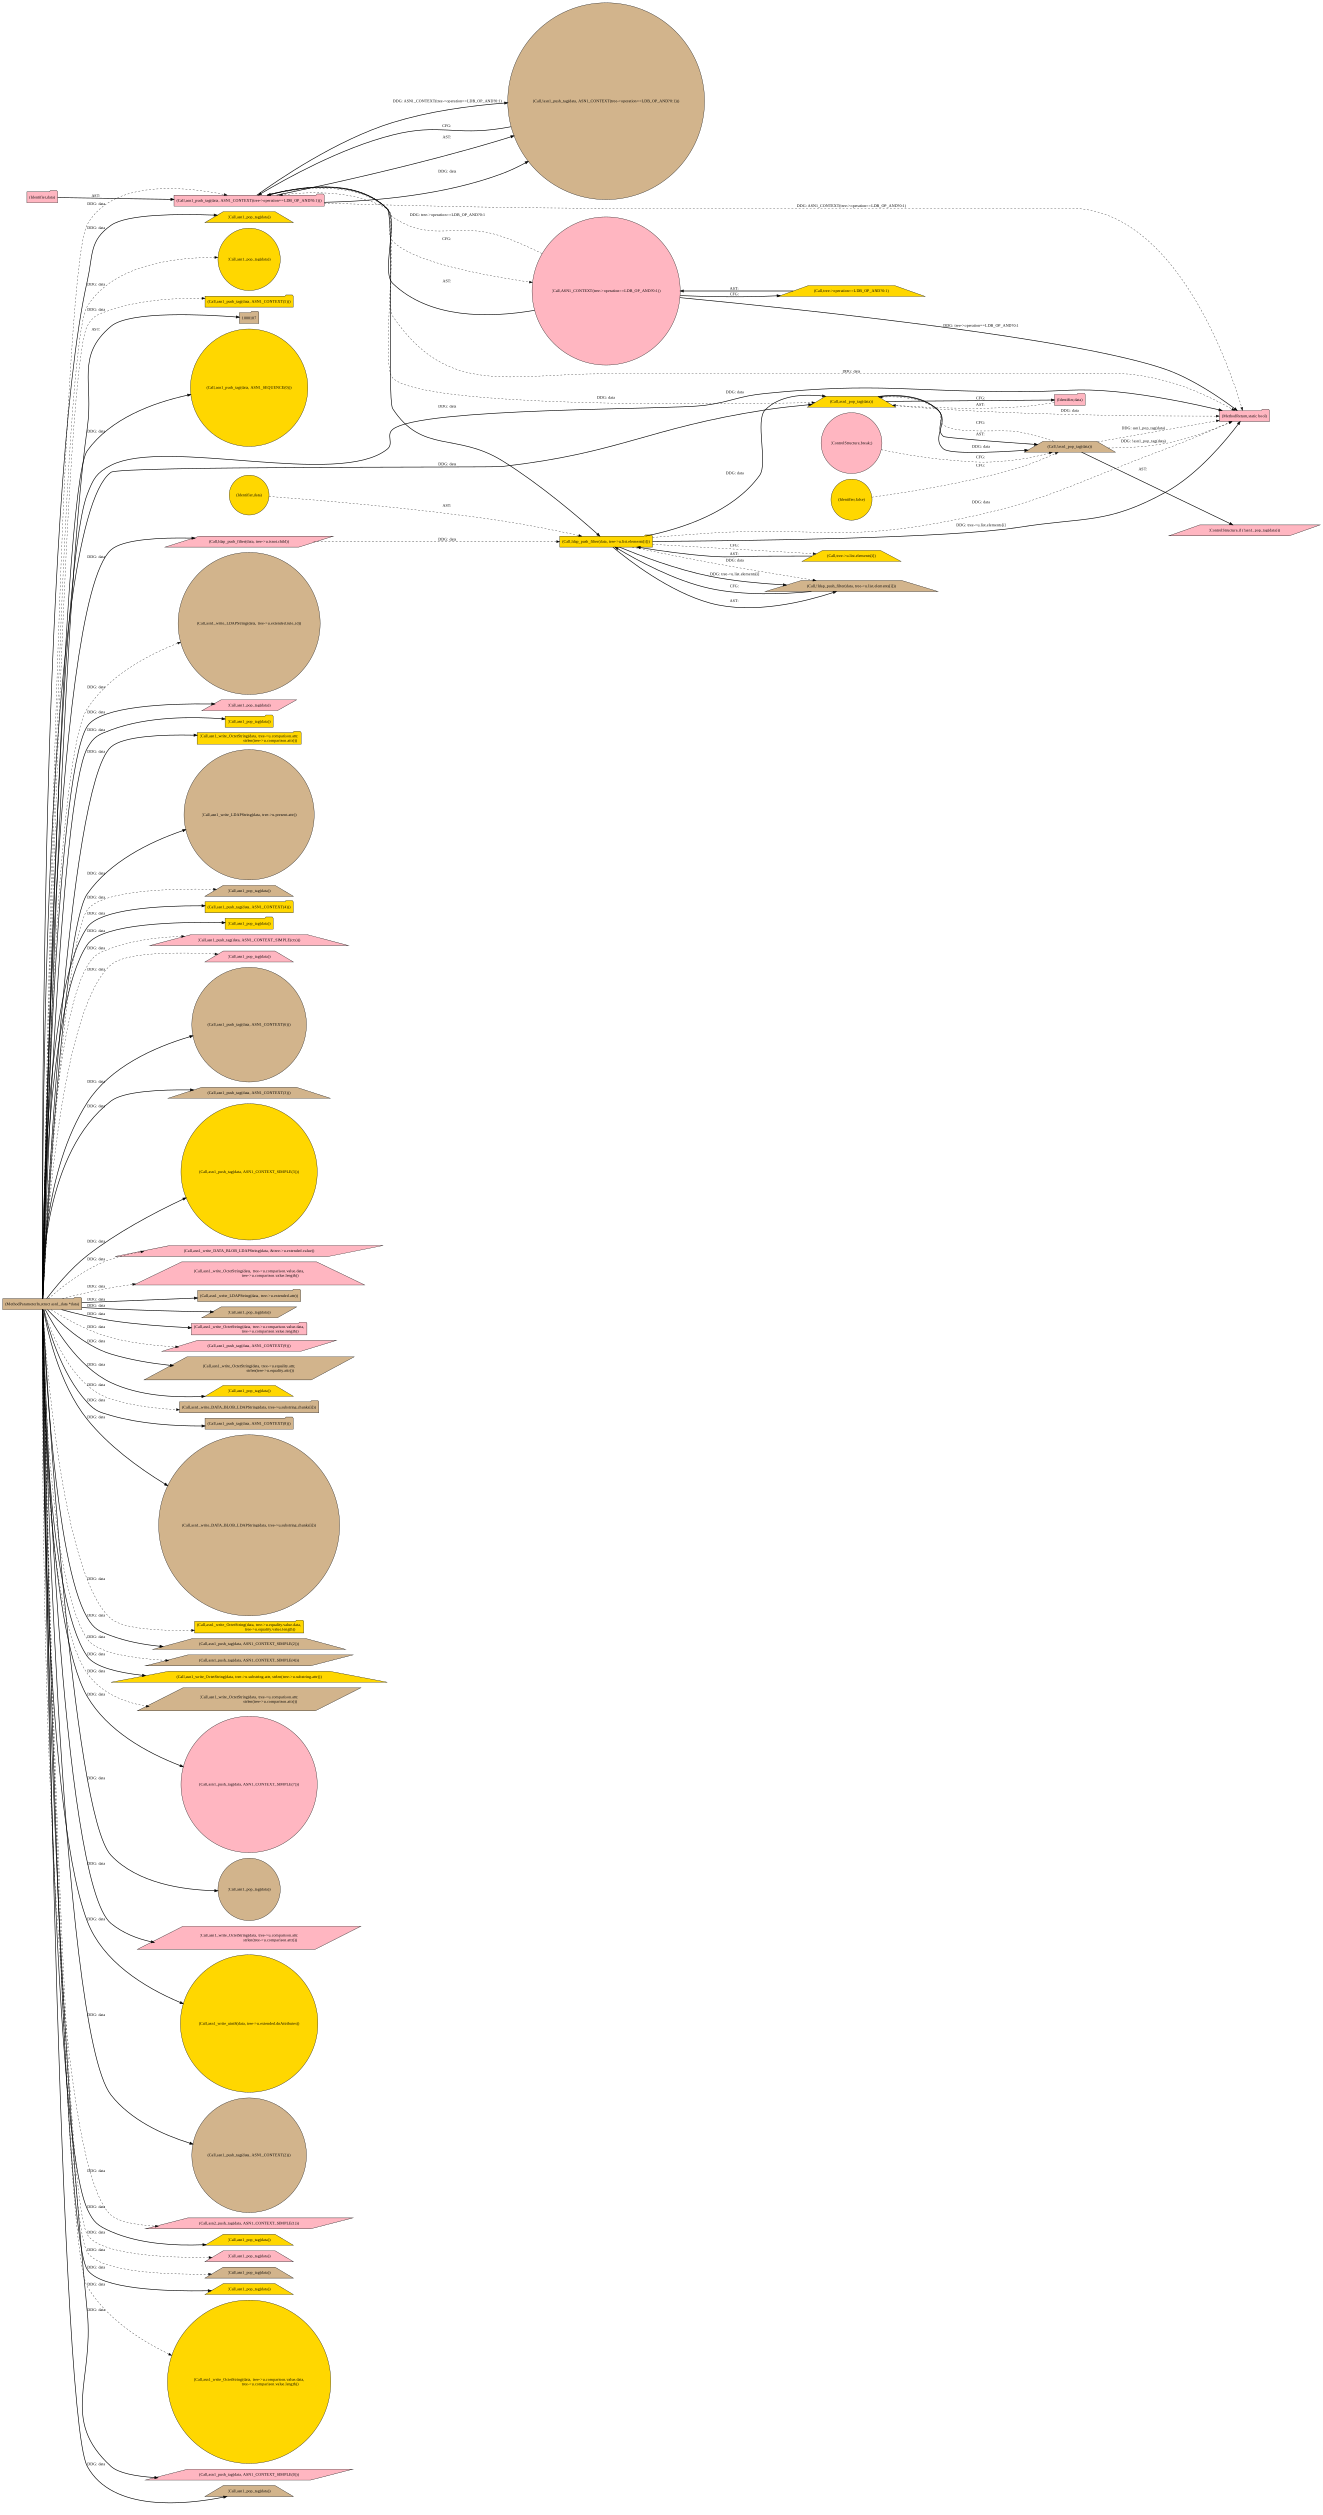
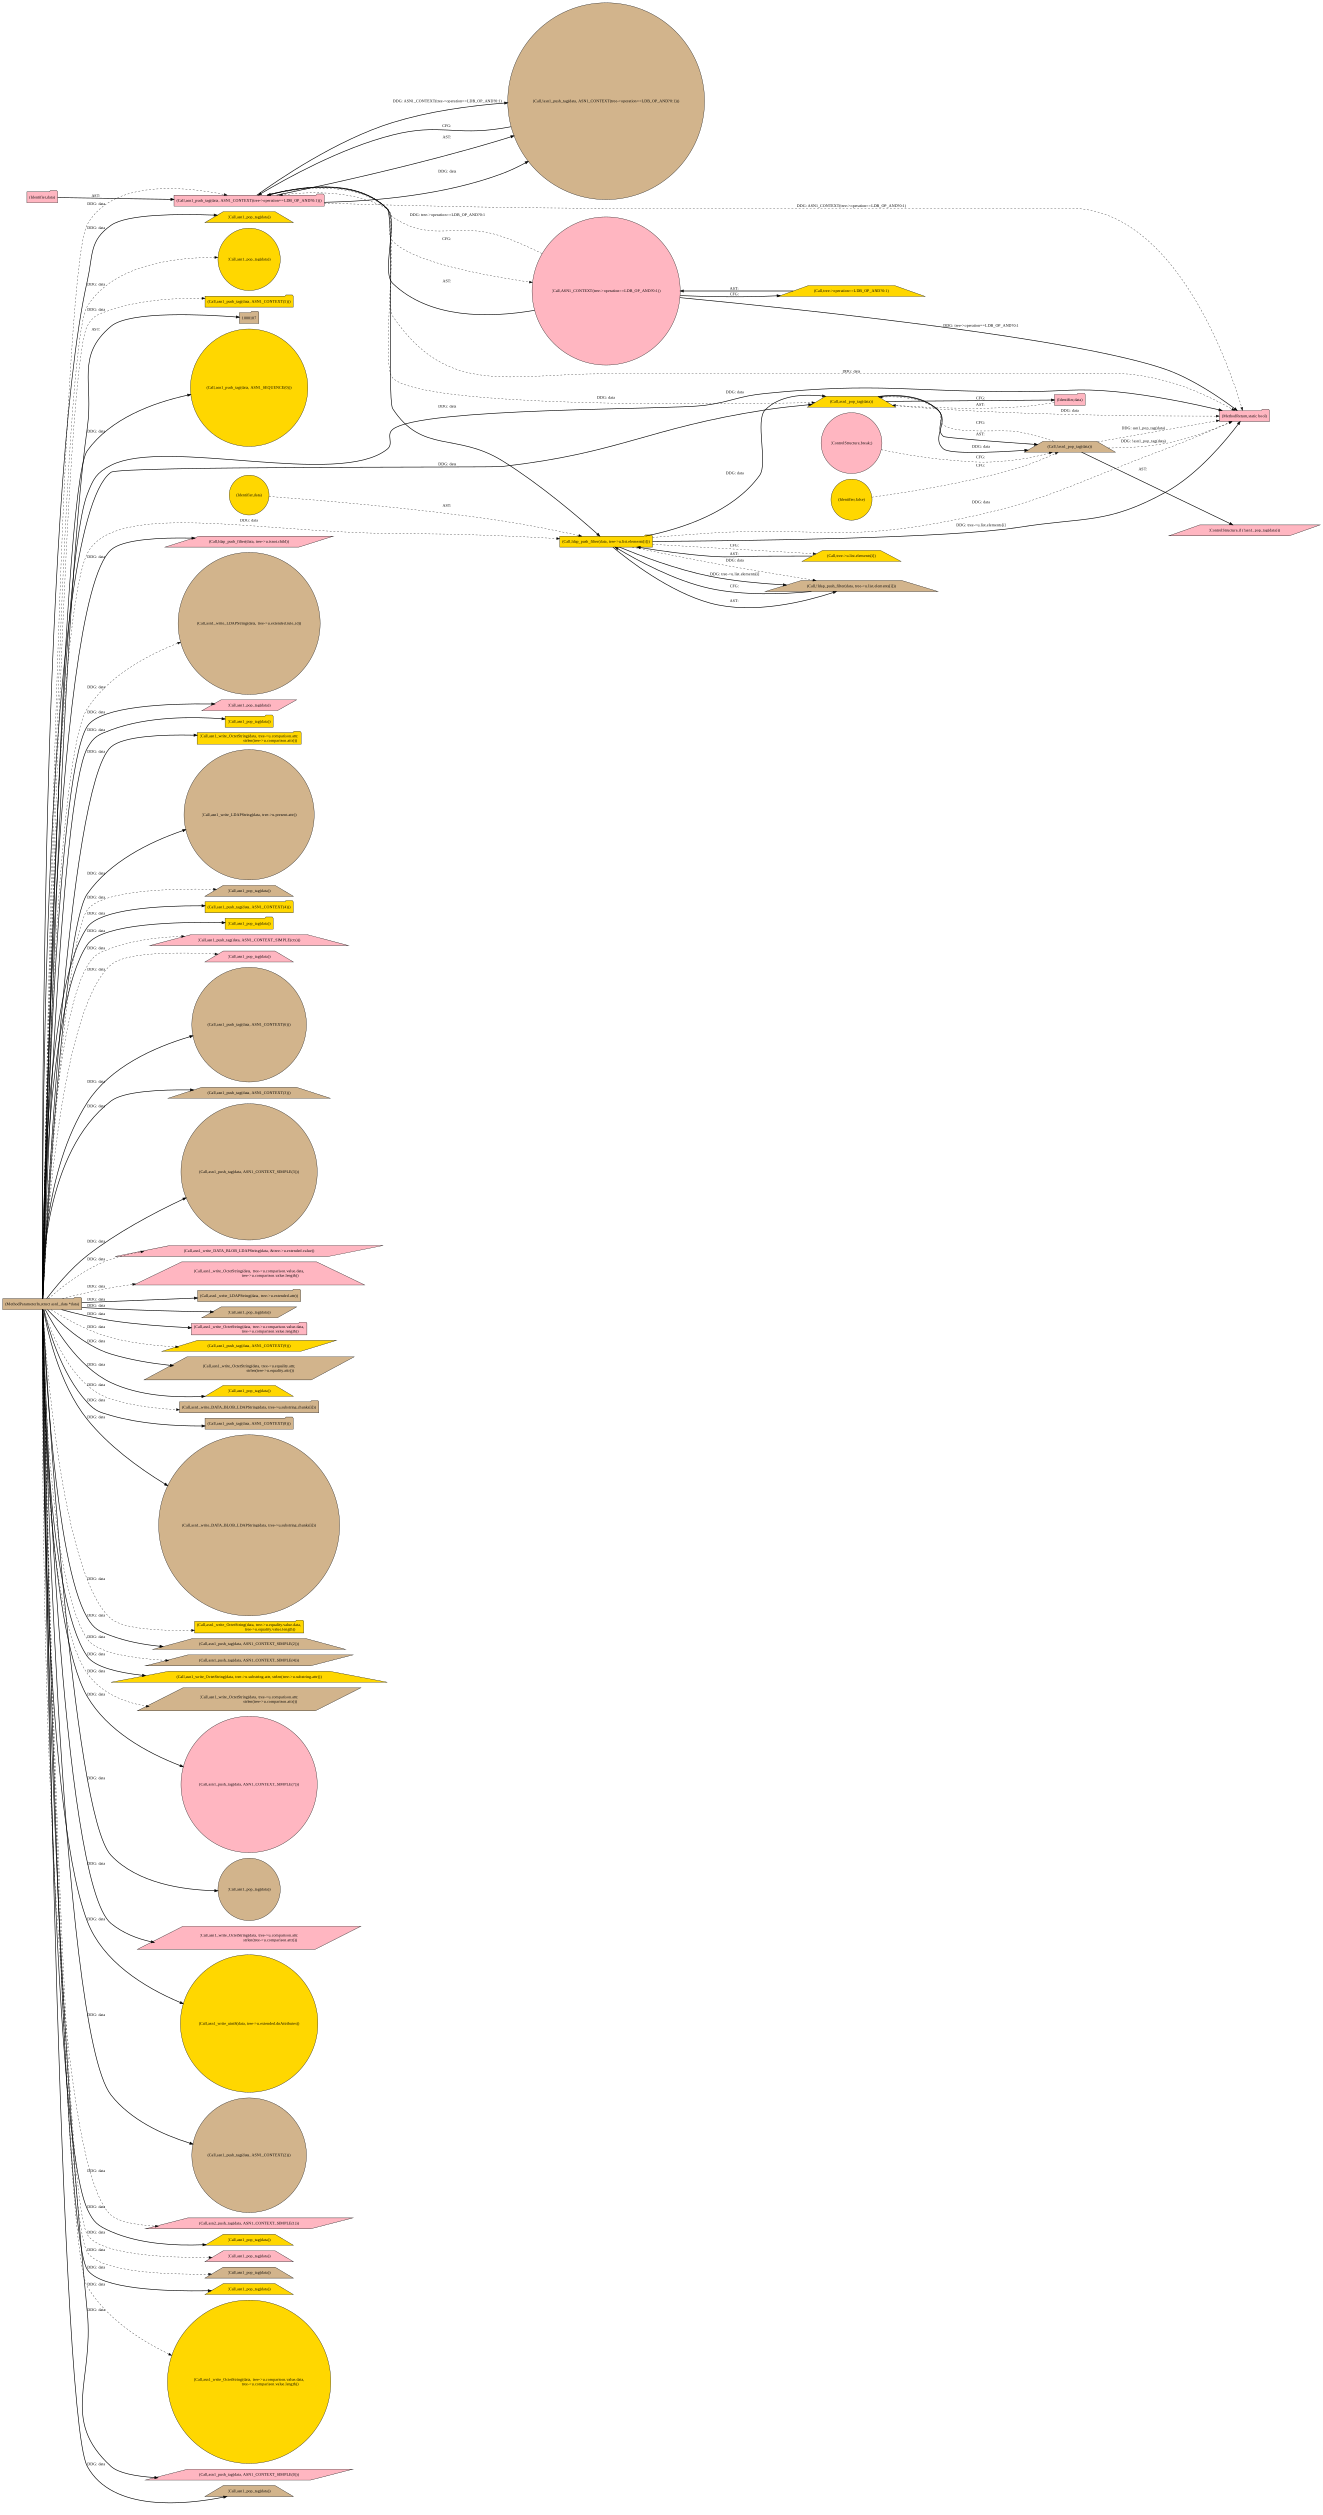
edge "(Call,ldap_push_filter(data, tree->u.isnot.child))" -> "(Call,ldap_push_filter(data, tree->u.list.elements[i]))": now "(MethodParameterIn,struct asn1_data *data)" -> "(Call,ldap_push_filter(data, tree->u.list.elements[i]))"
node "(Call,asn1_push_tag(data, ASN1_CONTEXT_SIMPLE(3)))": fillcolor gold -> tan
node "(Call,asn1_push_tag(data, ASN1_CONTEXT(9)))": fillcolor lightpink -> gold
